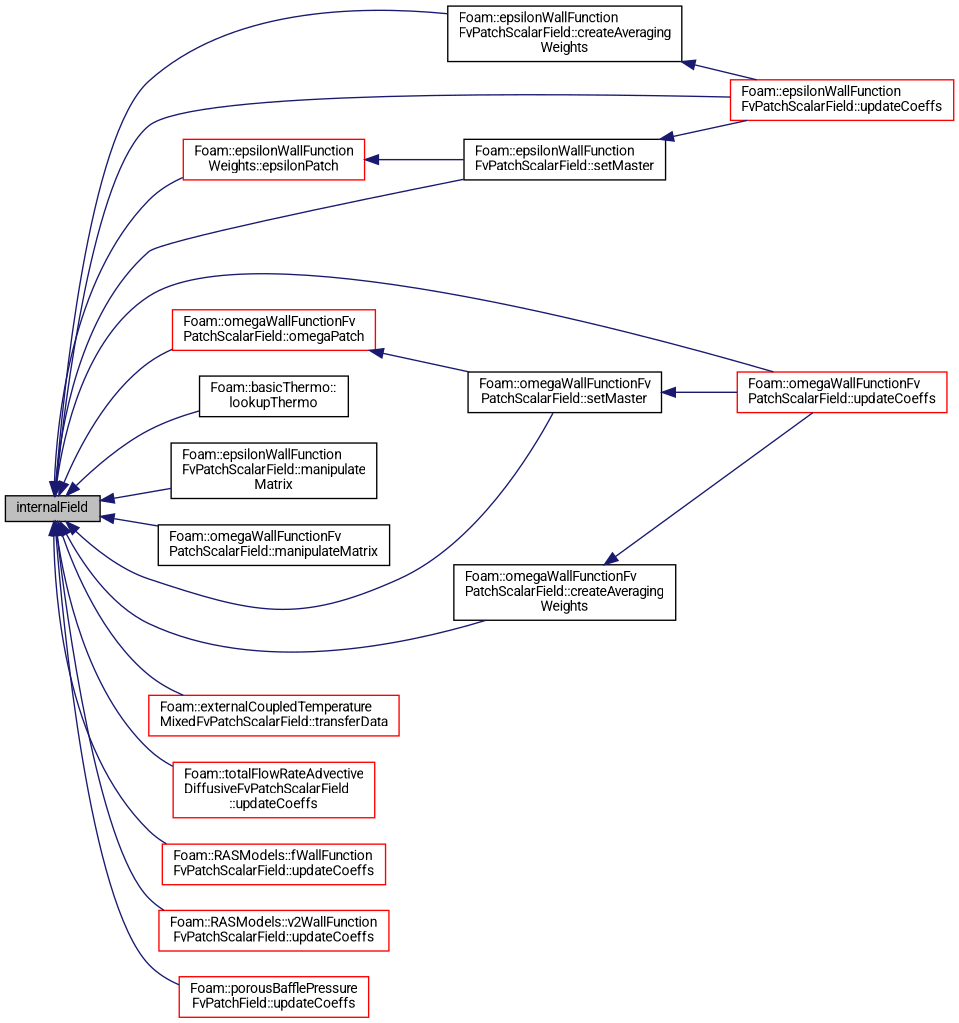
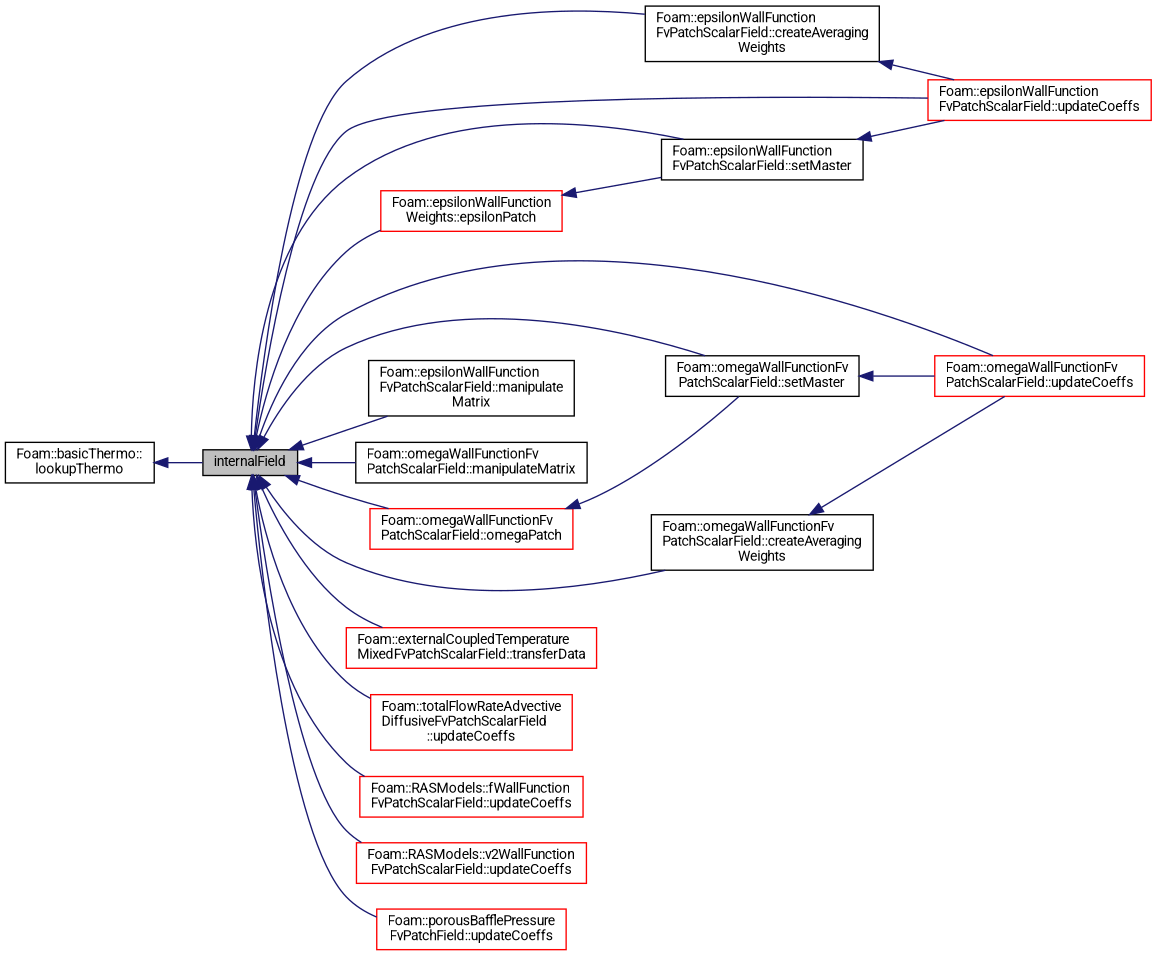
edge "Foam::basicThermo:: lookupThermo" -> "internalField": reversed
